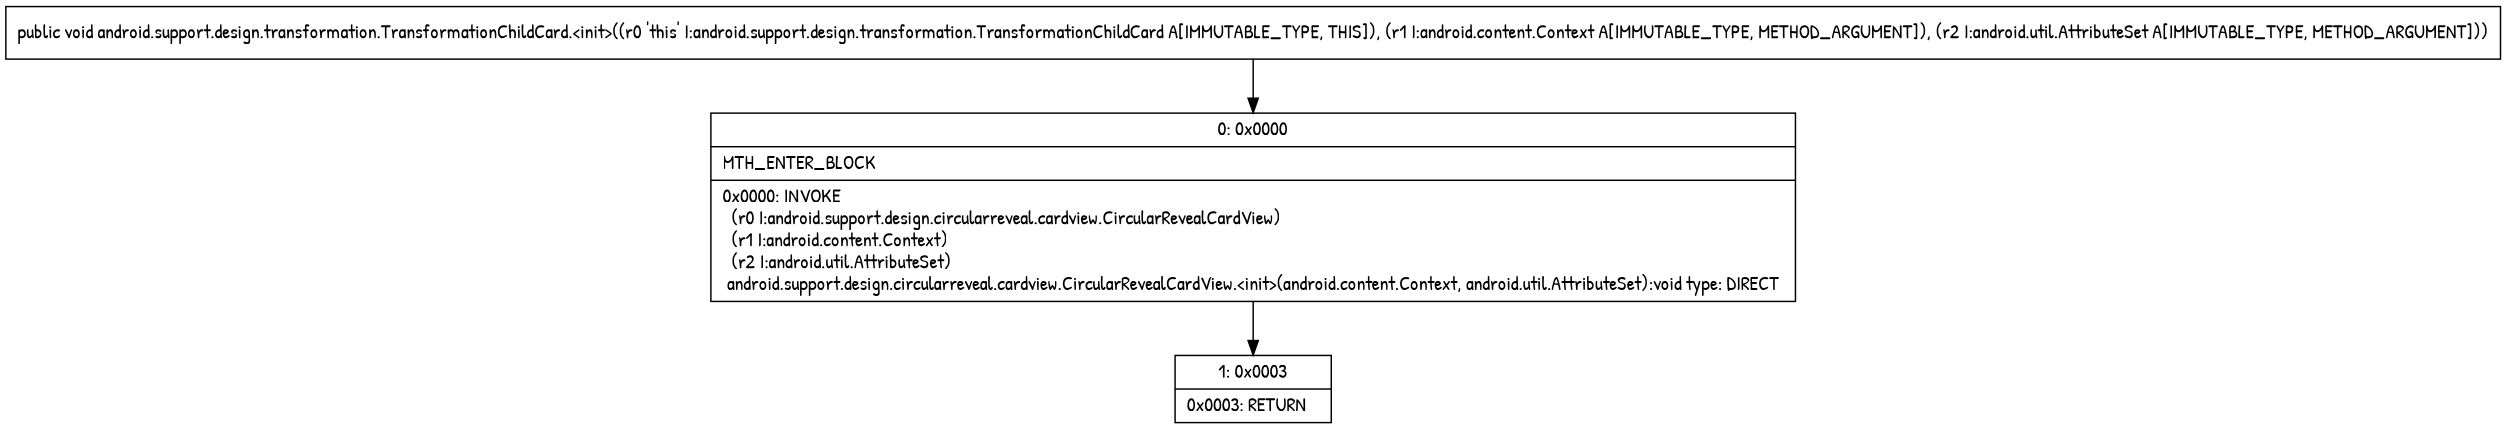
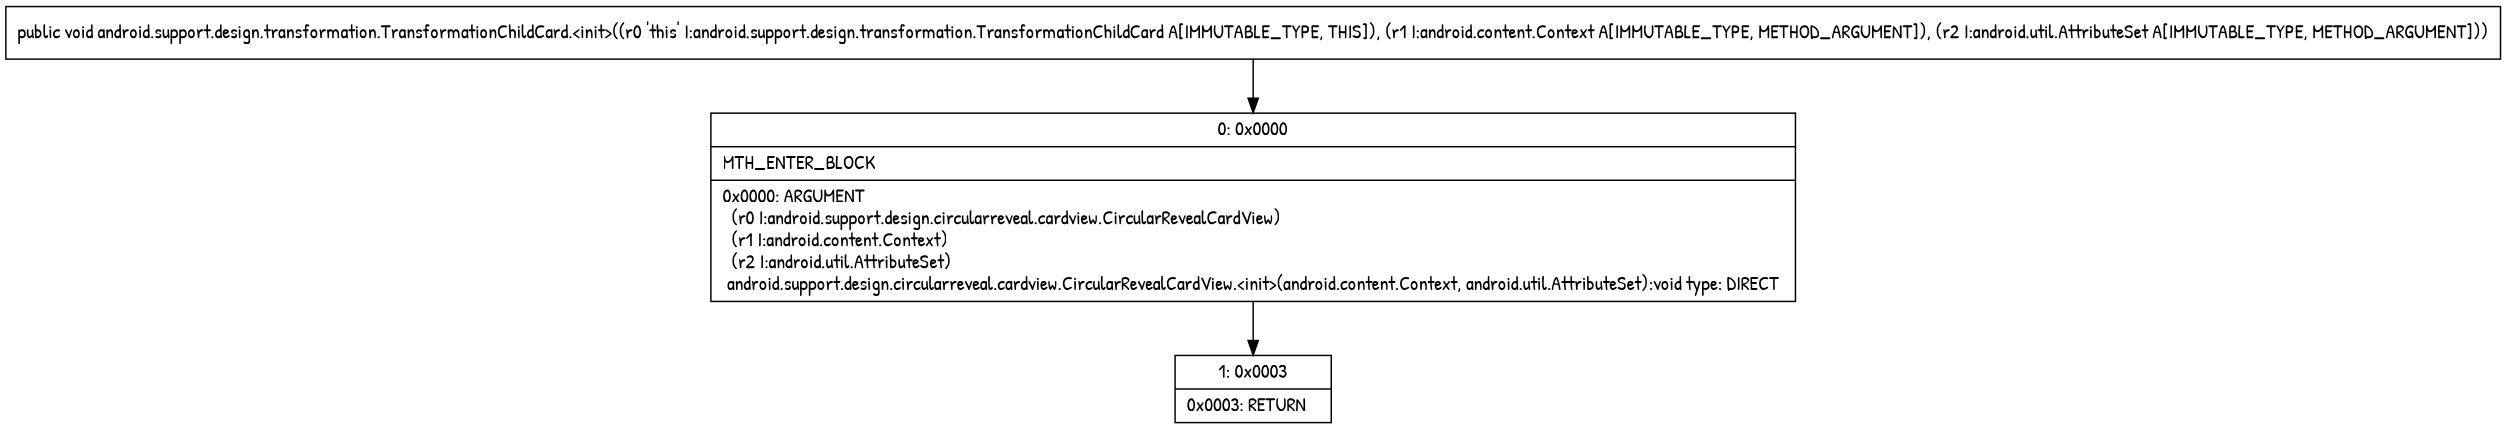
node "0: 0x0000": text "0x0000: INVOKE" -> "0x0000: ARGUMENT"
